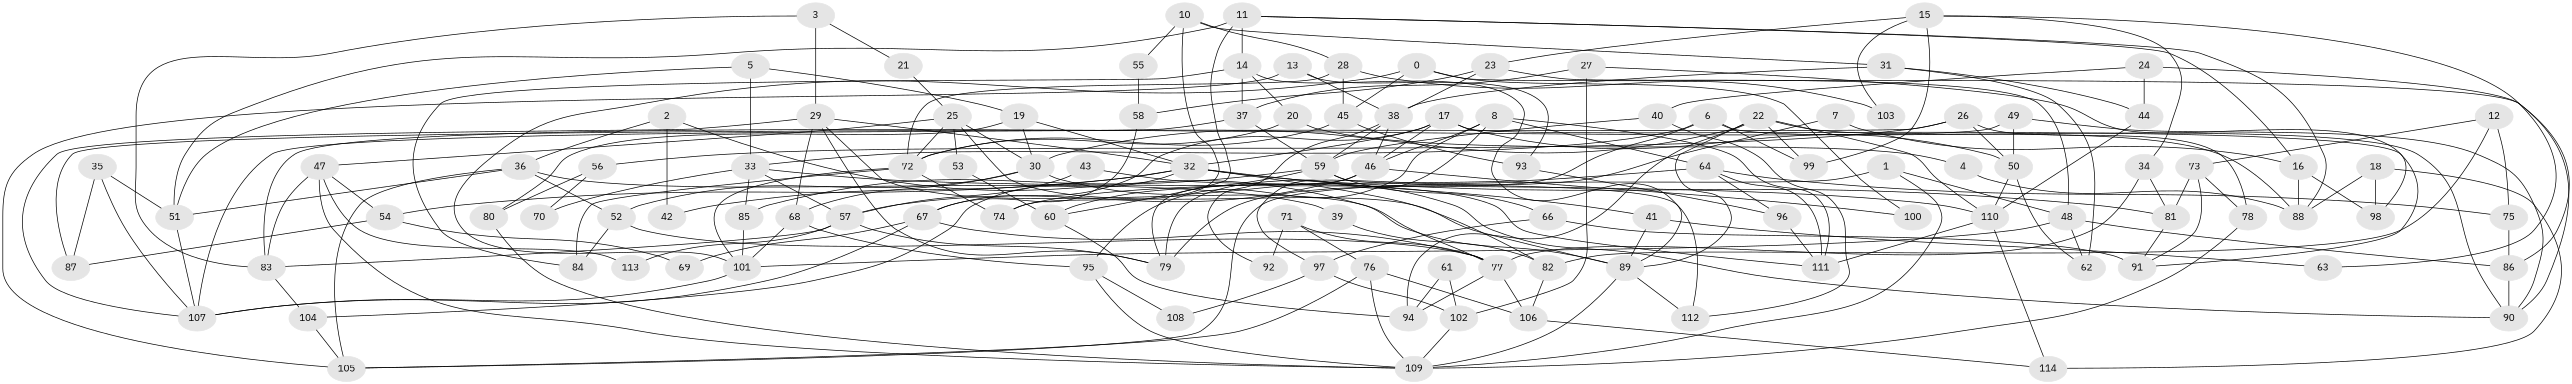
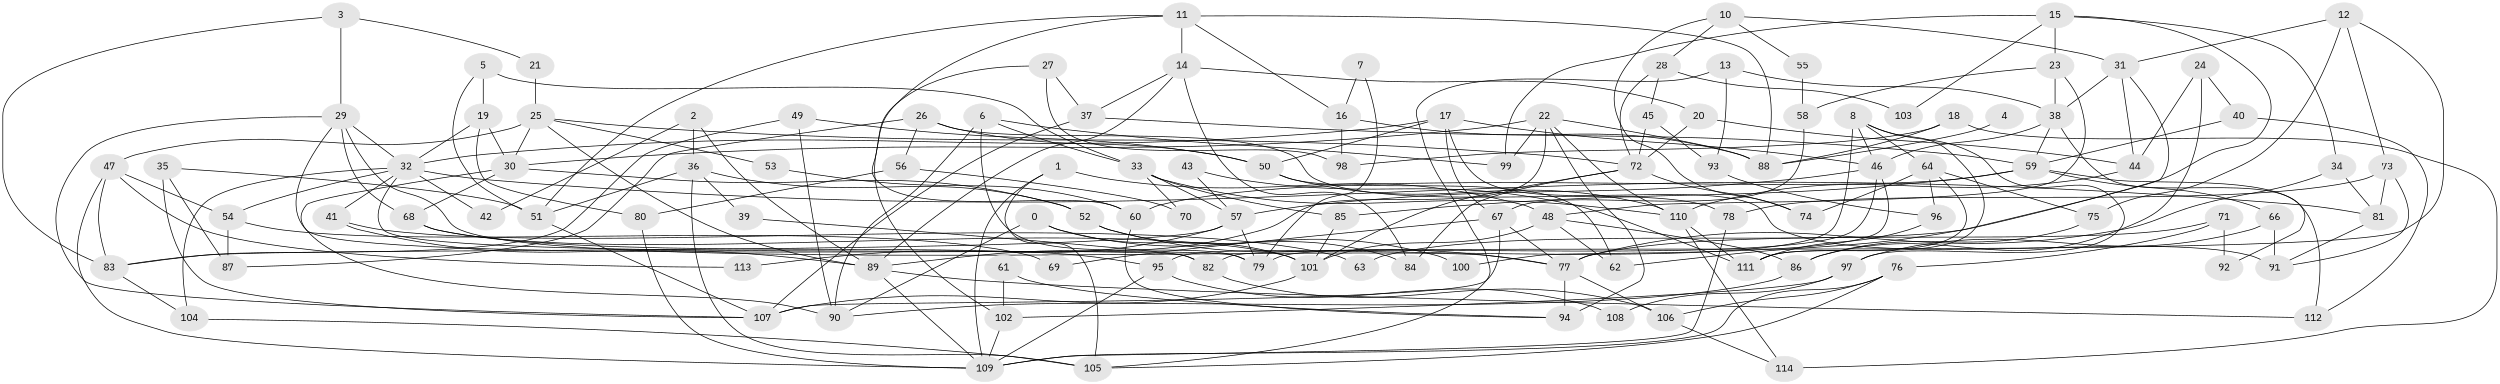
edge "12" -- "31": added
edge "0" -- "45": removed
edge "20" -- "4": now "20" -- "44"
